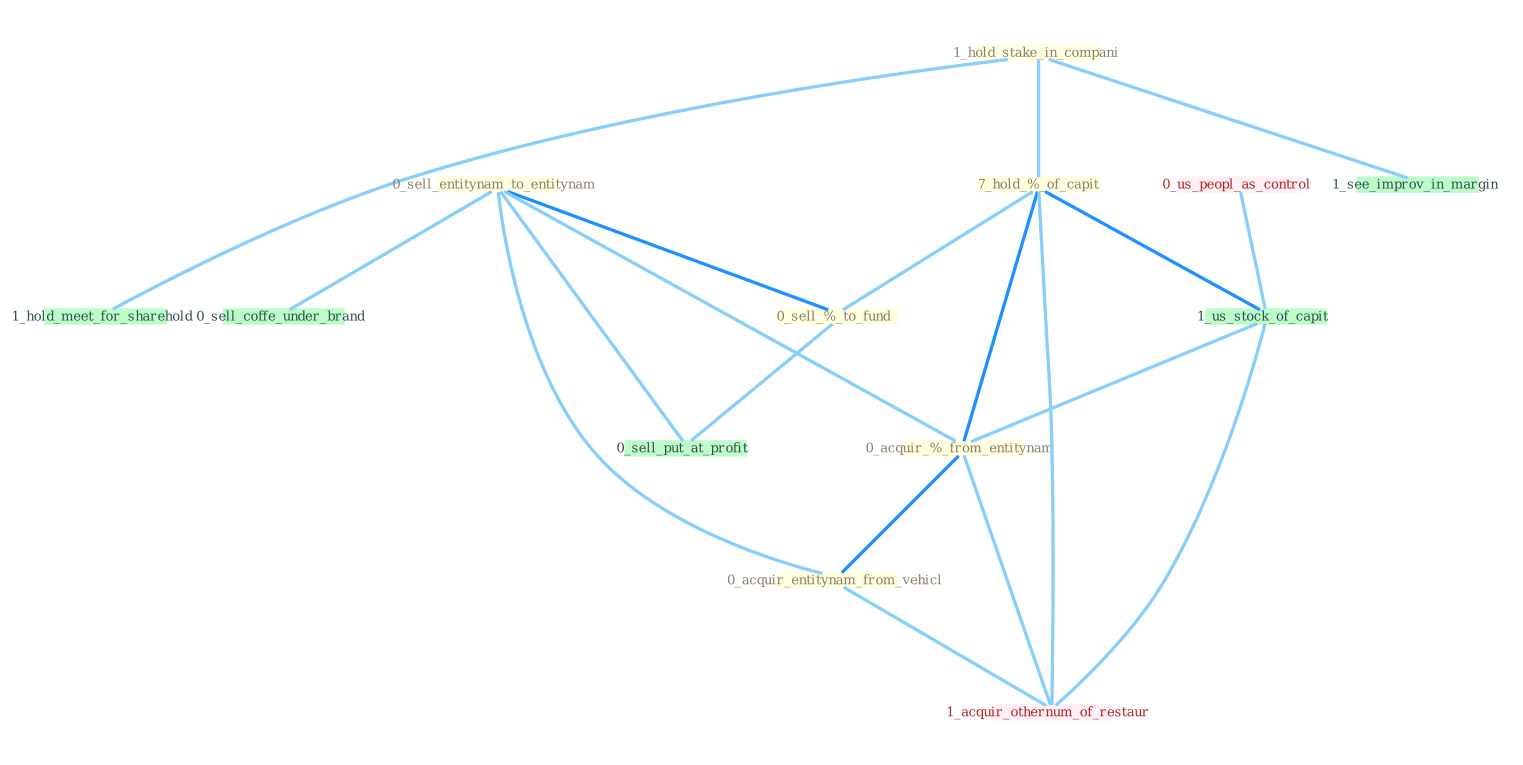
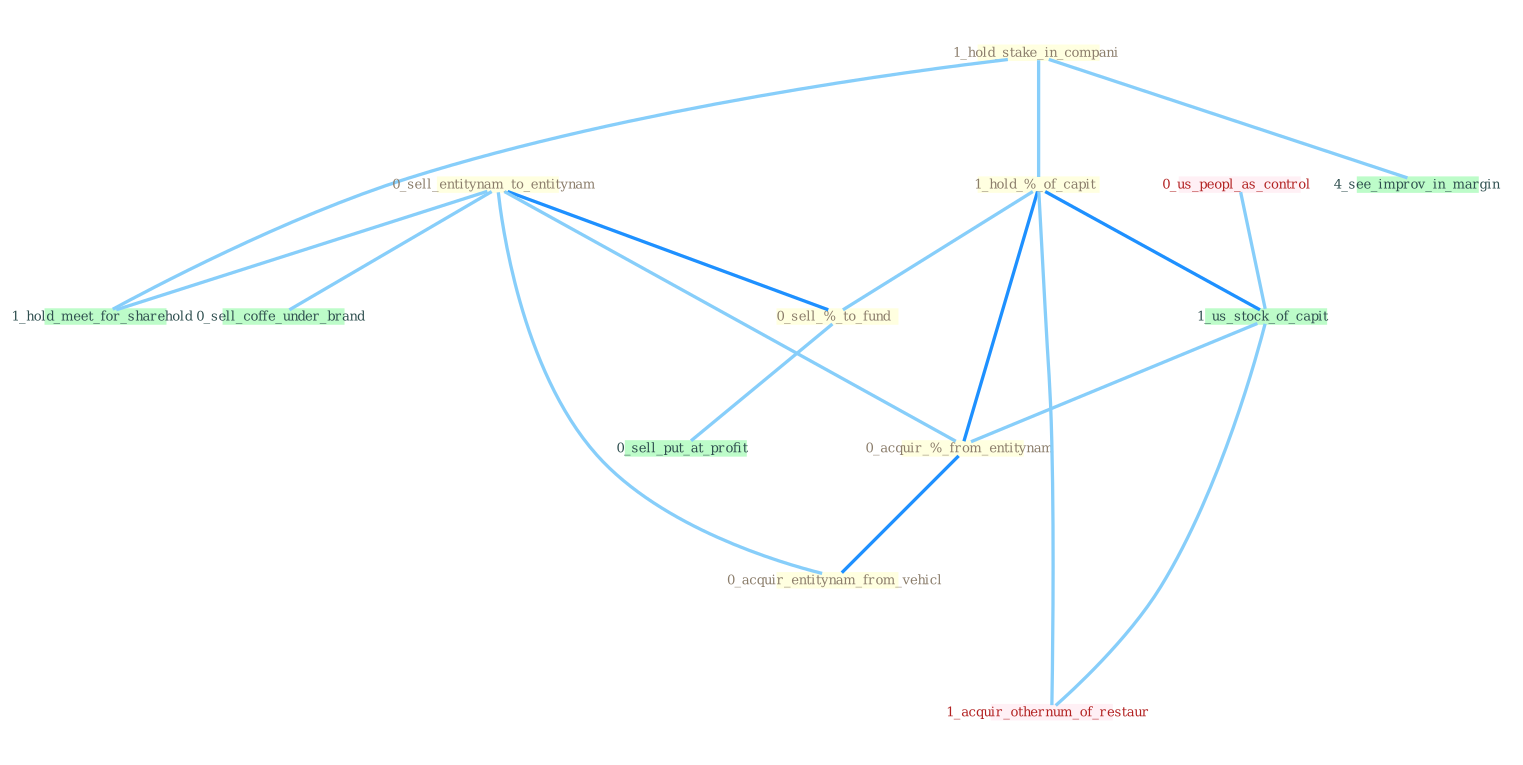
node "7_hold_%_of_capit": label "7_hold_%_of_capit" -> "1_hold_%_of_capit"
node "1_see_improv_in_margin": label "1_see_improv_in_margin" -> "4_see_improv_in_margin"
edge "0_sell_entitynam_to_entitynam" -- "0_sell_put_at_profit": now "0_sell_entitynam_to_entitynam" -- "1_hold_meet_for_sharehold"
edge "0_acquir_%_from_entitynam" -- "1_acquir_othernum_of_restaur": removed
edge "0_acquir_entitynam_from_vehicl" -- "1_acquir_othernum_of_restaur": removed
